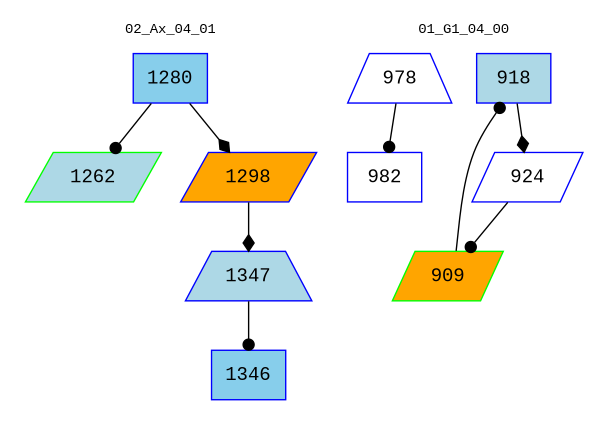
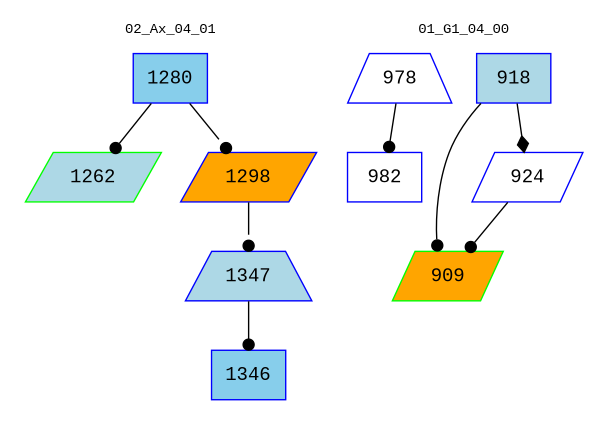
edge "1280" -> "1298": arrowhead diamond -> dot
edge "909" -> "918": reversed
edge "1298" -> "1347": arrowhead diamond -> dot
